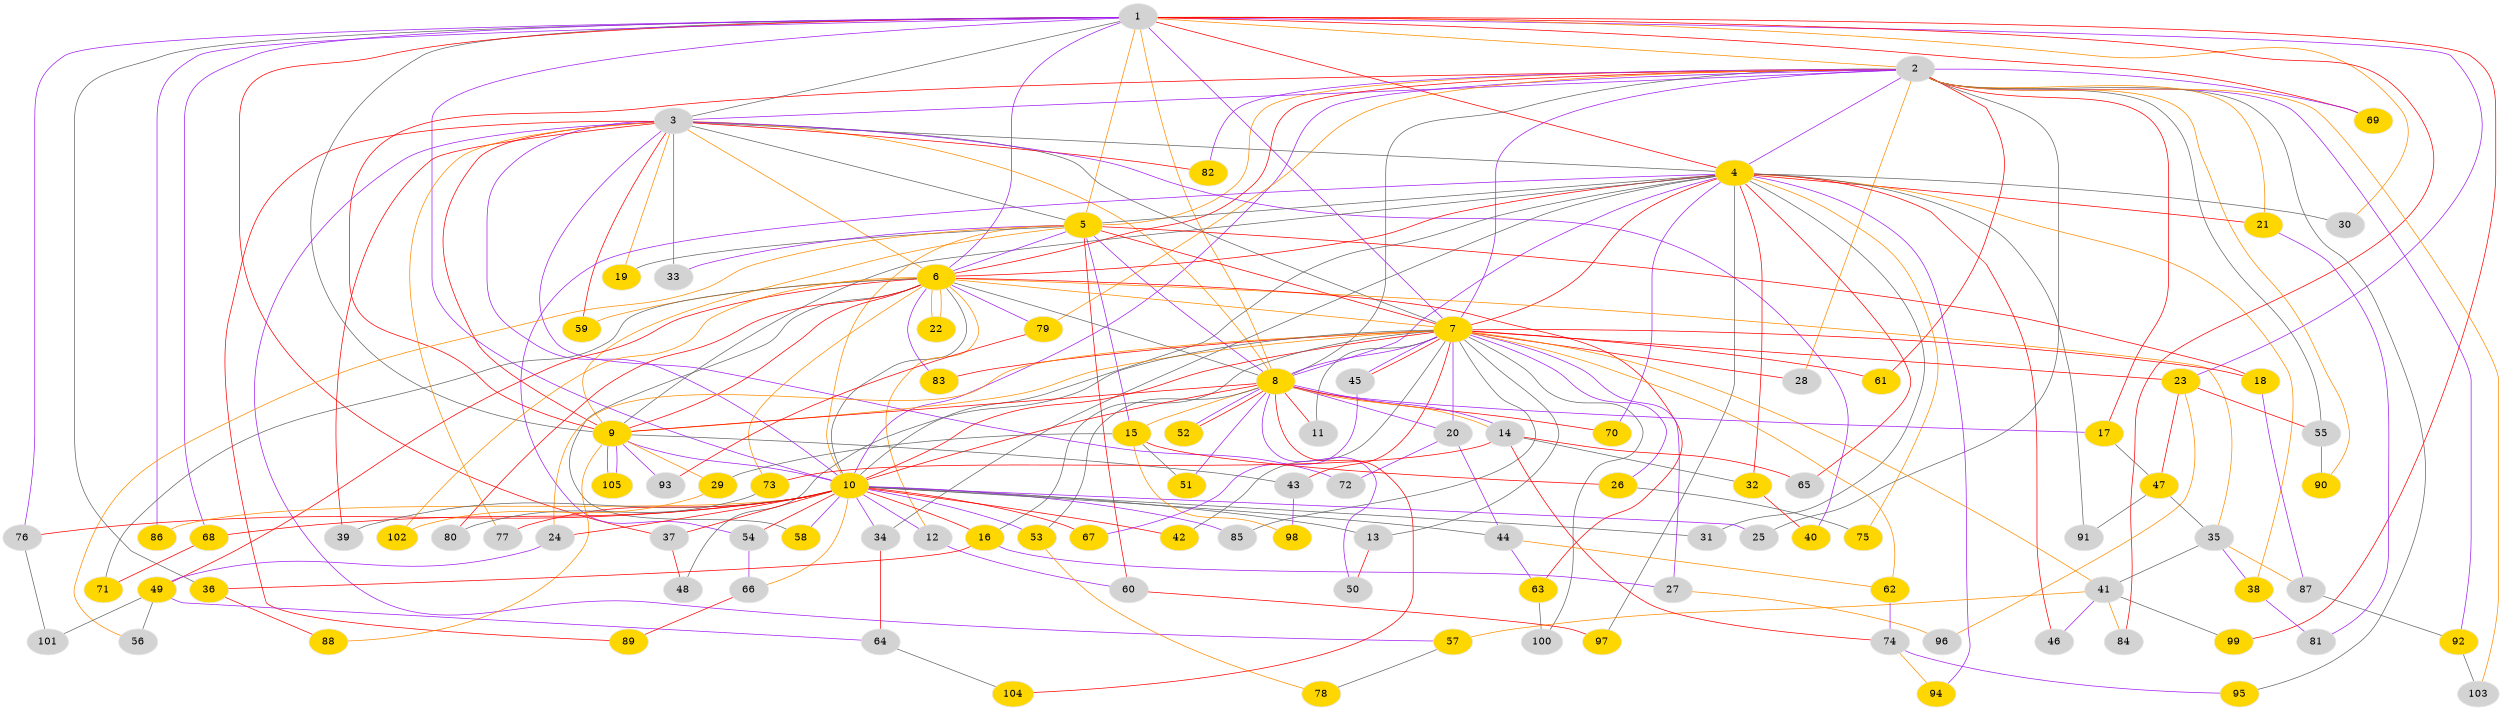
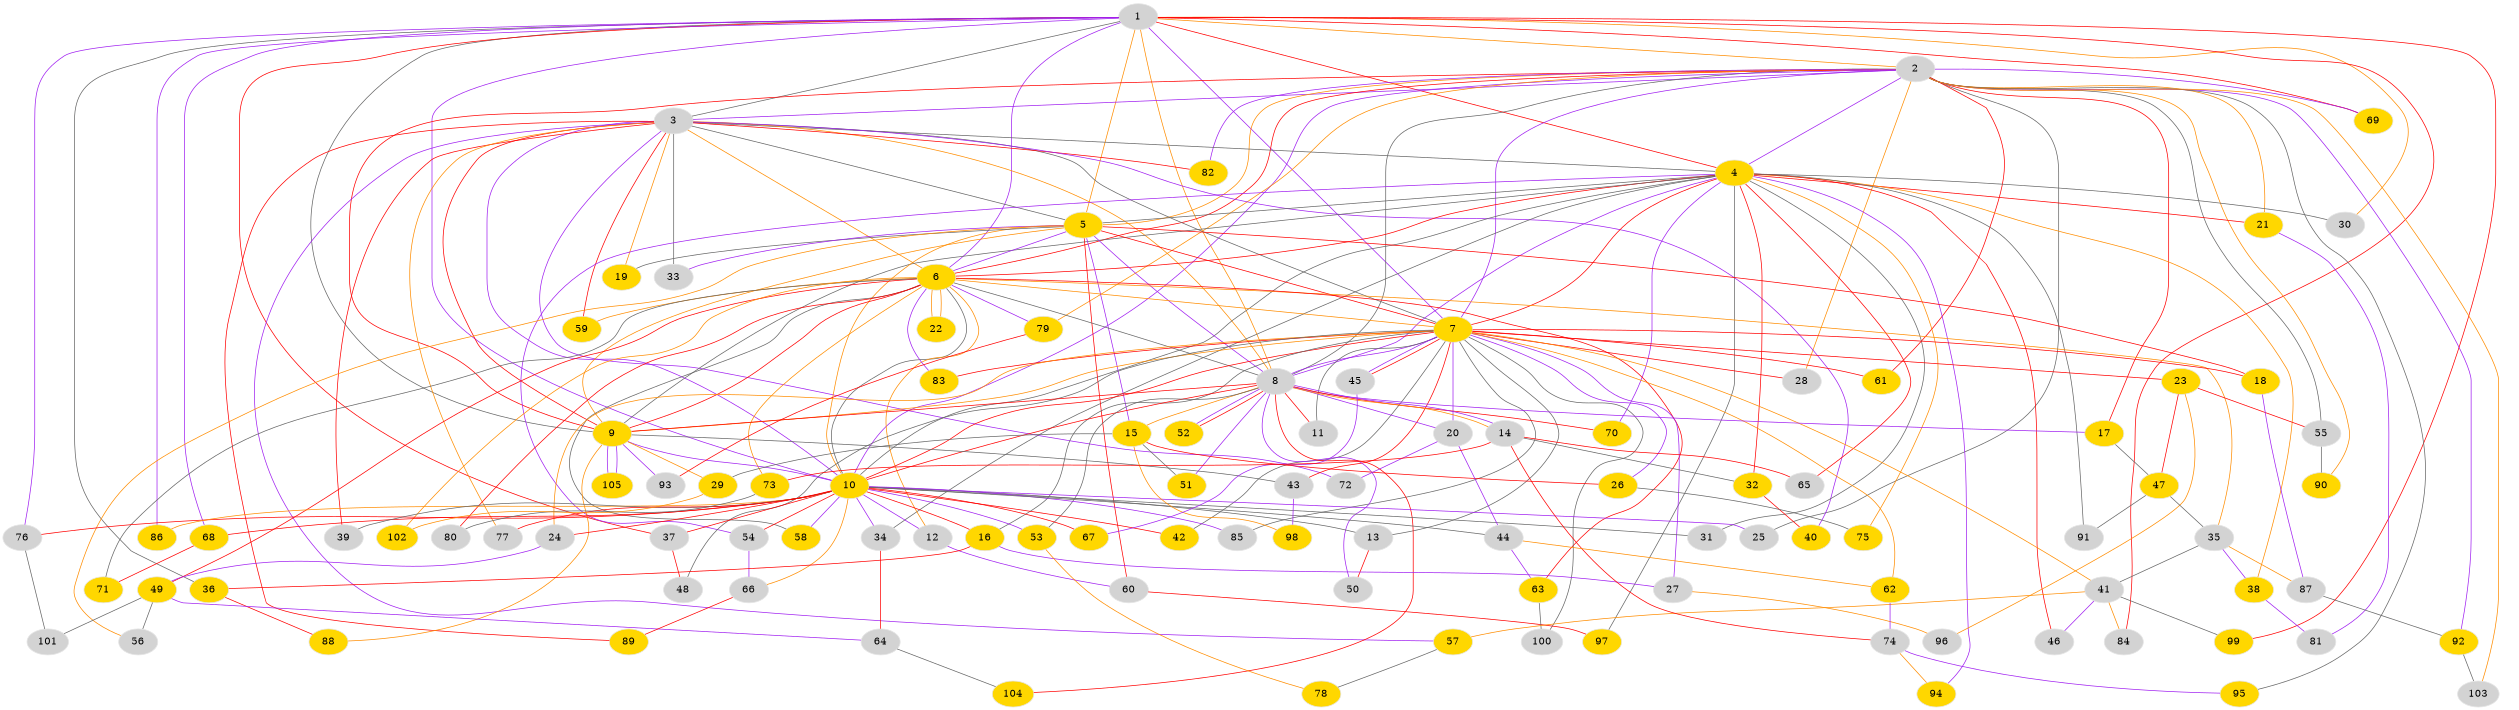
edge "1" -- "23": removed
node "8": fillcolor gold -> lightgrey
